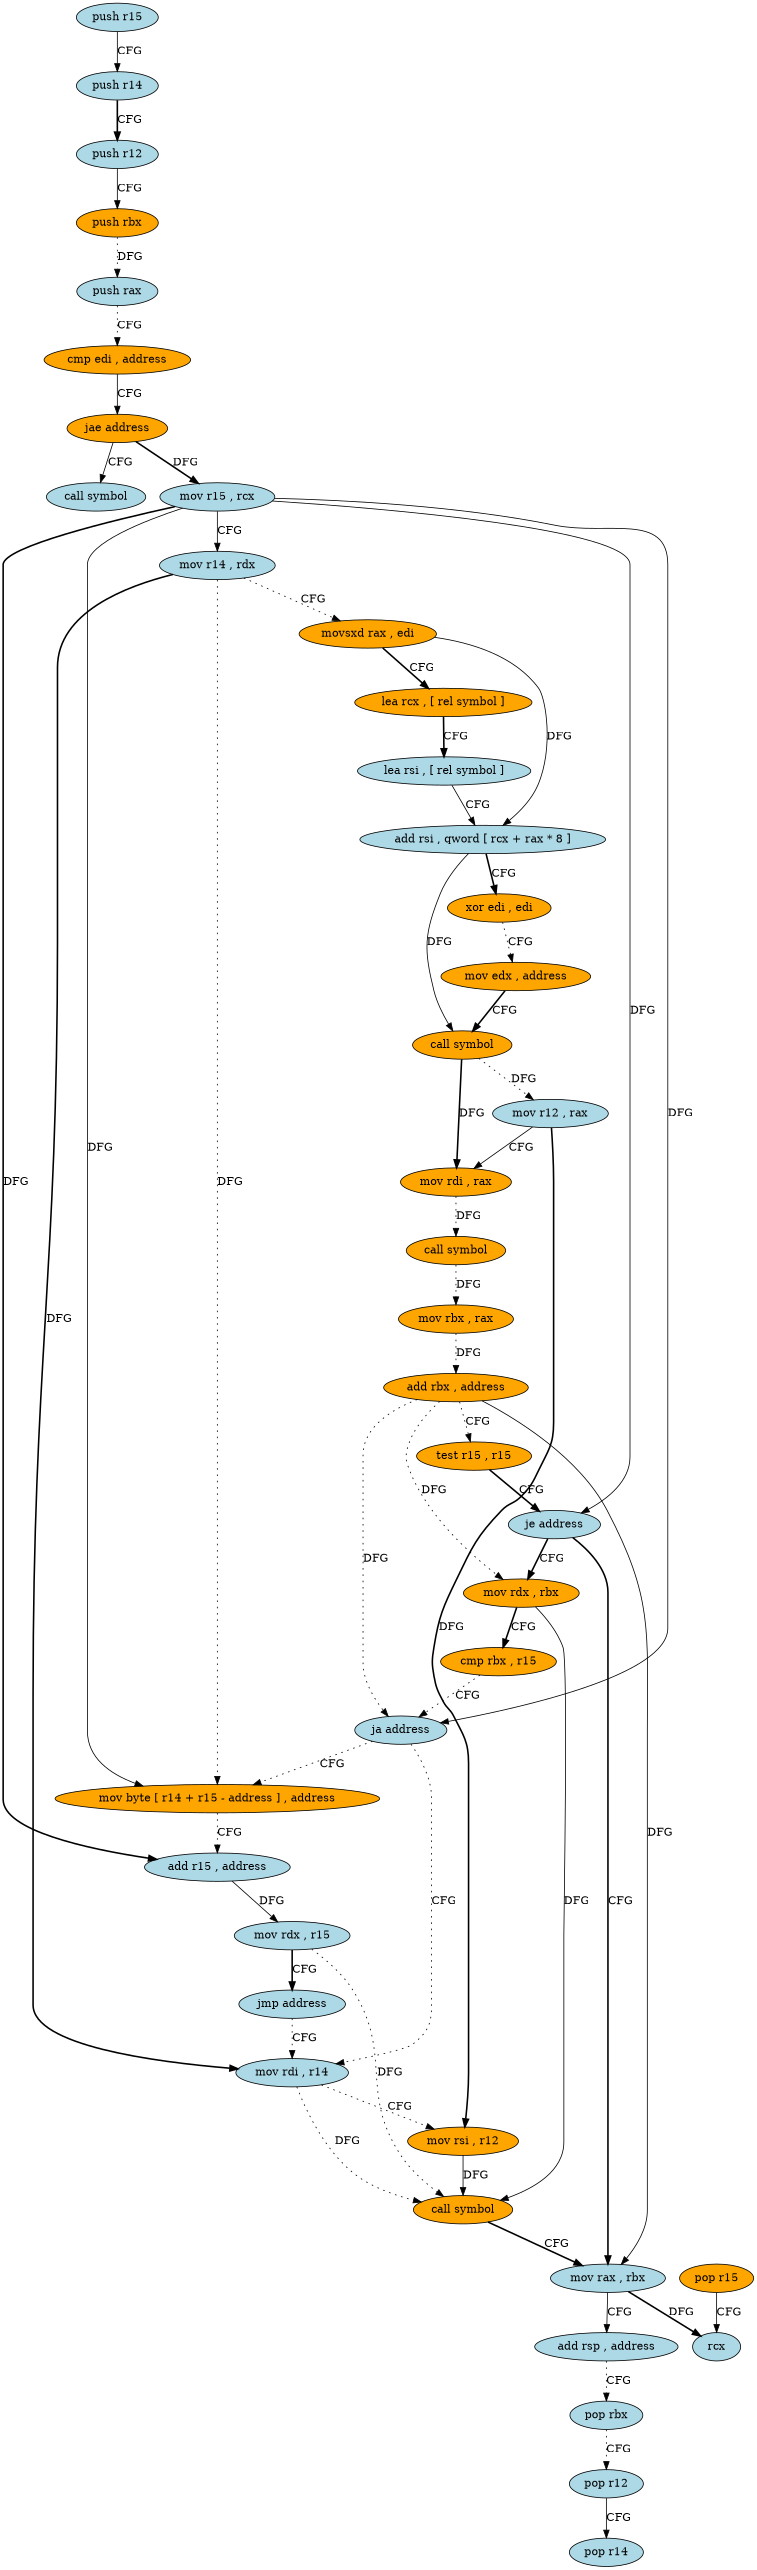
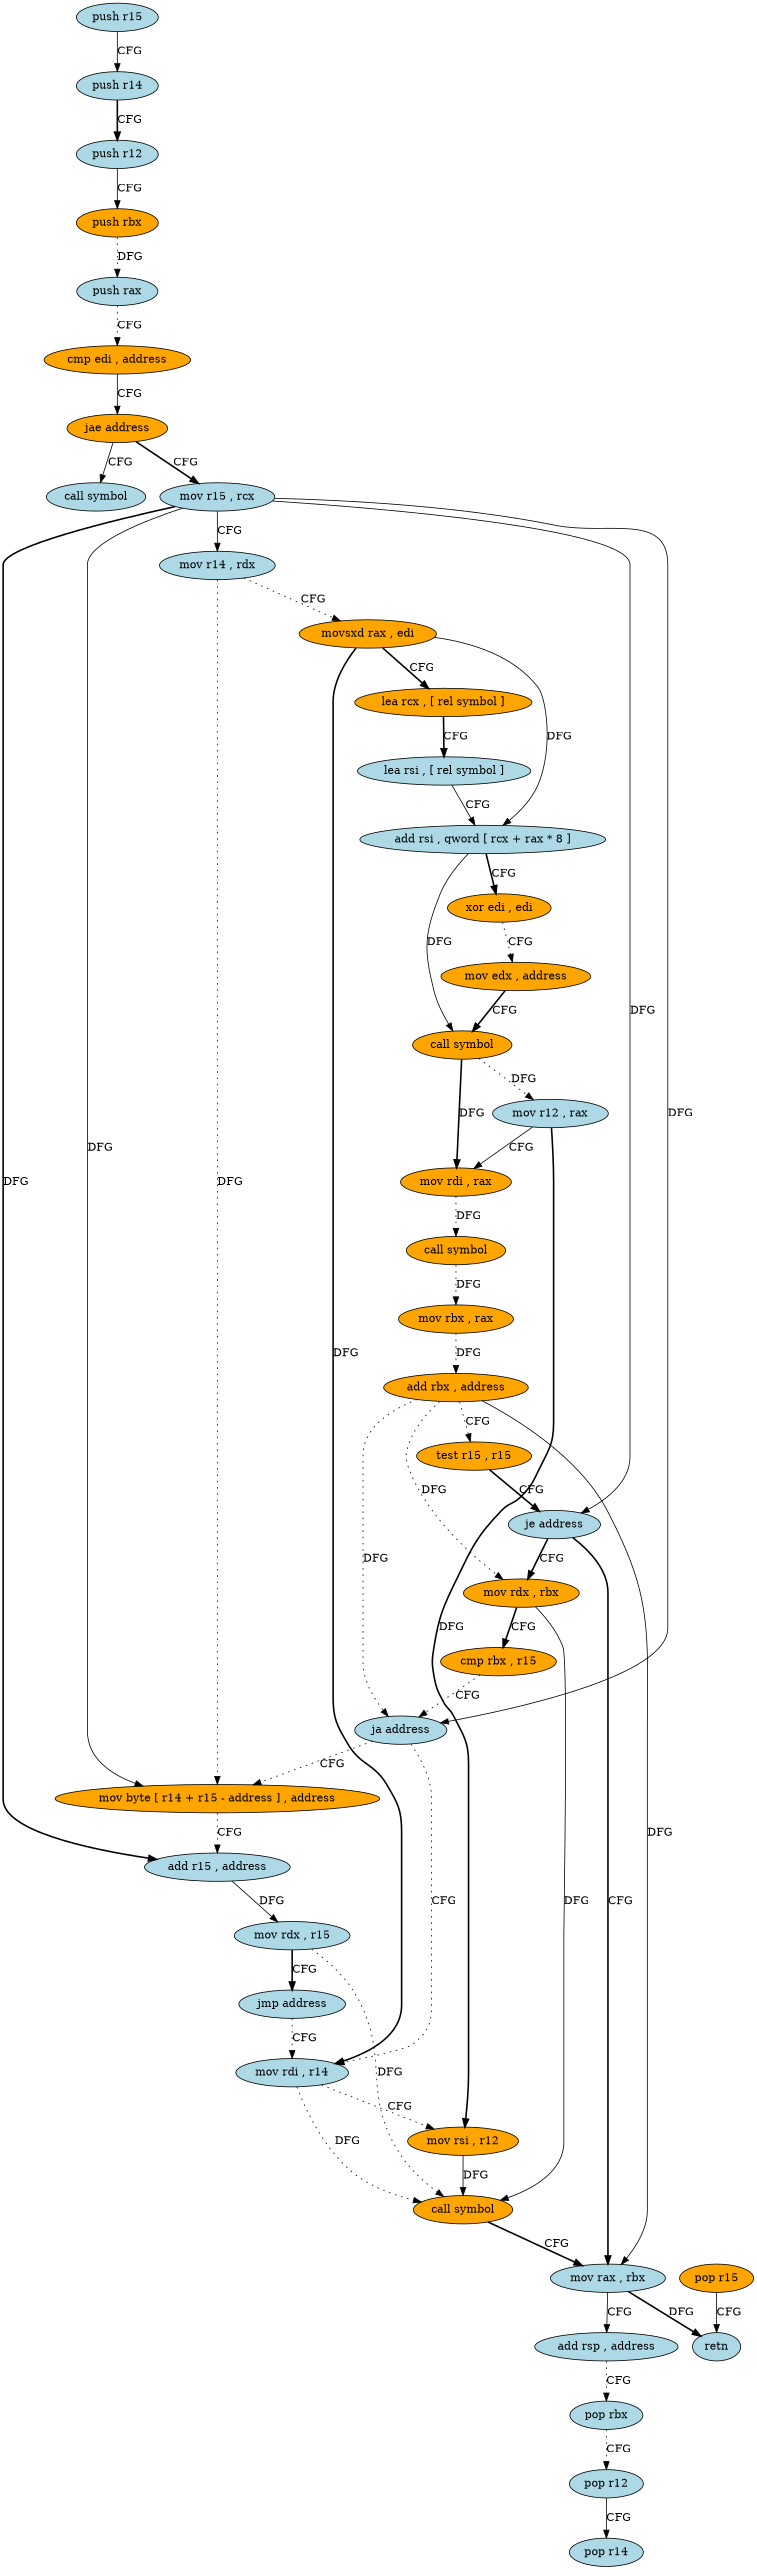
edge "jae address" -> "mov r15 , rcx": label "DFG" -> "CFG"
edge "mov r14 , rdx" -> "mov rdi , r14": now "movsxd rax , edi" -> "mov rdi , r14"
node "rcx": label "rcx" -> "retn"
